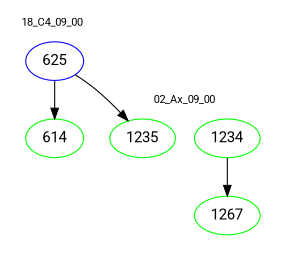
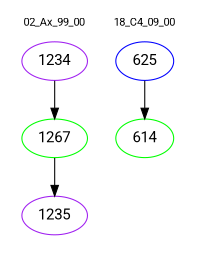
edge "625" -> "1235": now "1267" -> "1235"
cluster "02_Ax_09_00": label "02_Ax_09_00" -> "02_Ax_99_00"
node "1235": color green -> purple
node "1234": color green -> purple
